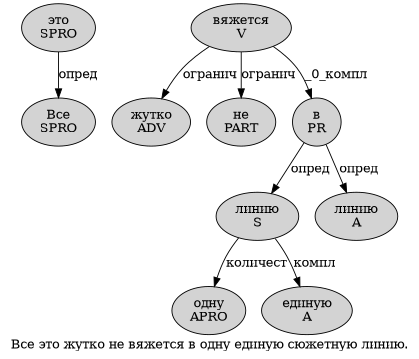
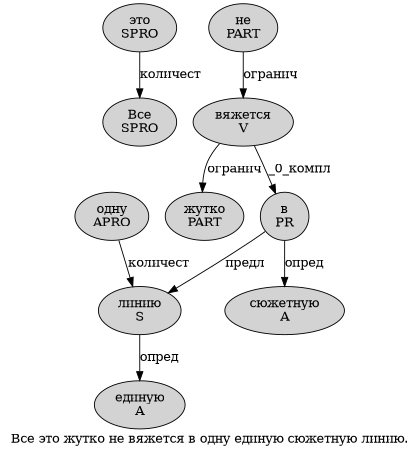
edge "вяжется V" -> "не PART": reversed
edge "это SPRO" -> "Все SPRO": label "опред" -> "количест"
node "жутко ADV": label "жутко ADV" -> "жутко PART"
edge "в PR" -> "линию S": label "опред" -> "предл"
node "линию A": label "линию A" -> "сюжетную A"
edge "линию S" -> "одну APRO": reversed
edge "линию S" -> "единую A": label "компл" -> "опред"
